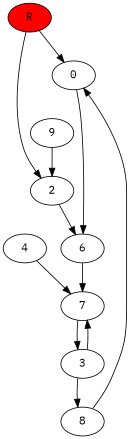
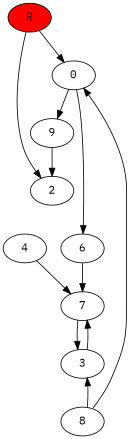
edge "0" -> "9": added
edge "2" -> "6": removed
edge "3" -> "8": reversed
